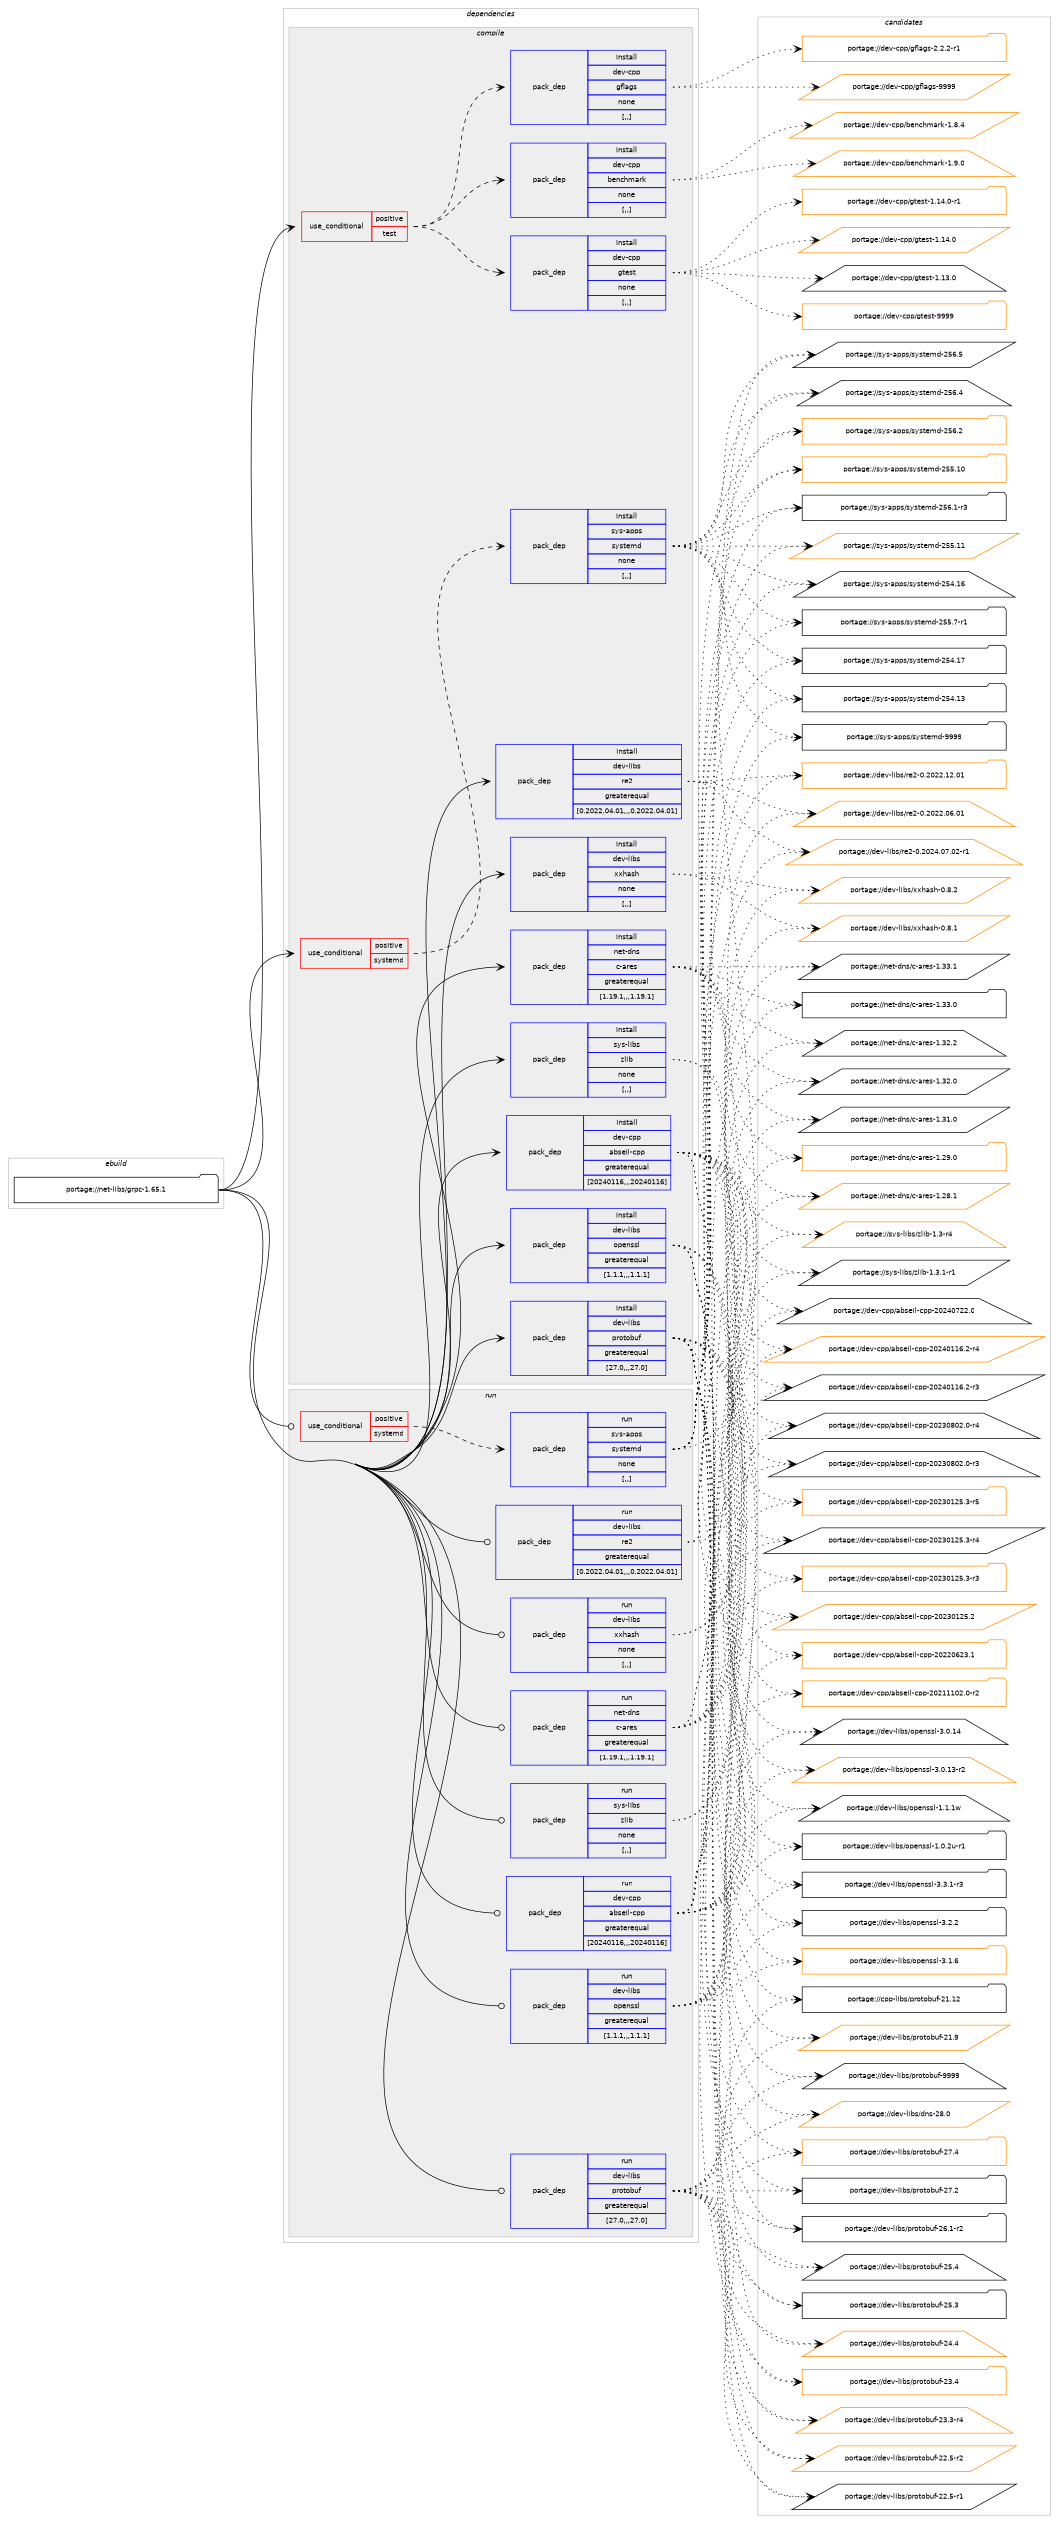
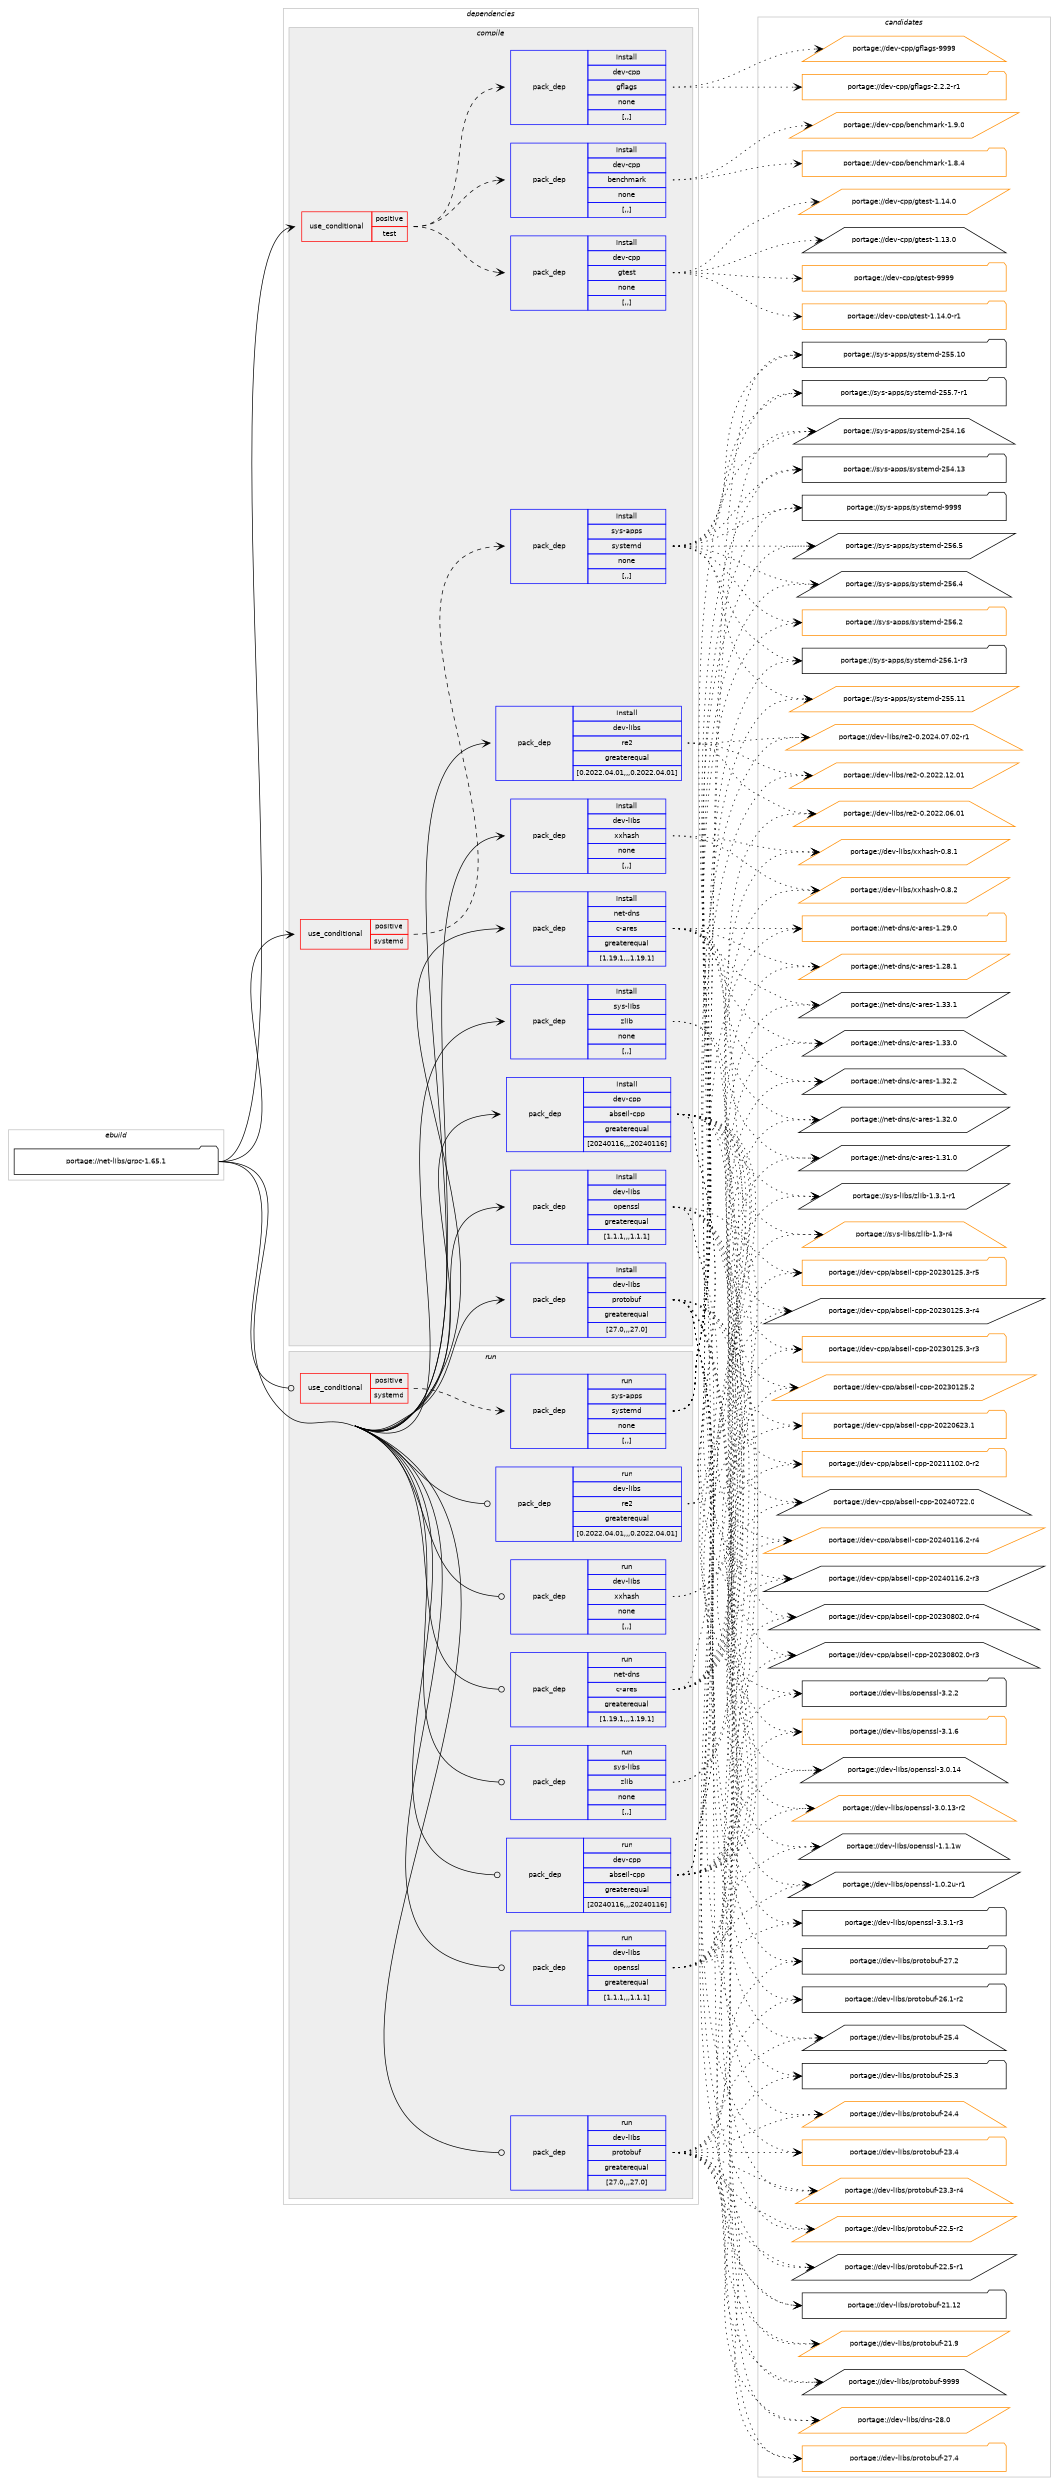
node "portage://dev-cpp/gflags-9999": shape parallelogram -> trapezium
node "portage://dev-cpp/benchmark-1.8.4": shape parallelogram -> folder
node "portage://dev-cpp/benchmark-1.9.0": shape trapezium -> parallelogram
node "portage://sys-apps/systemd-255.10": color darkorange -> black
node "portage://sys-apps/systemd-254.17": removed
node "portage://dev-libs/re2-0.2022.12.01": shape folder -> parallelogram
node "portage://net-dns/c-ares-1.33.0": shape folder -> trapezium
node "portage://dev-libs/openssl-1.0.2u-r1": shape folder -> parallelogram
node "portage://cpp-libs/protobuf-21.12": label "portage://cpp-libs/protobuf-21.12" -> "portage://dev-libs/protobuf-21.12"
